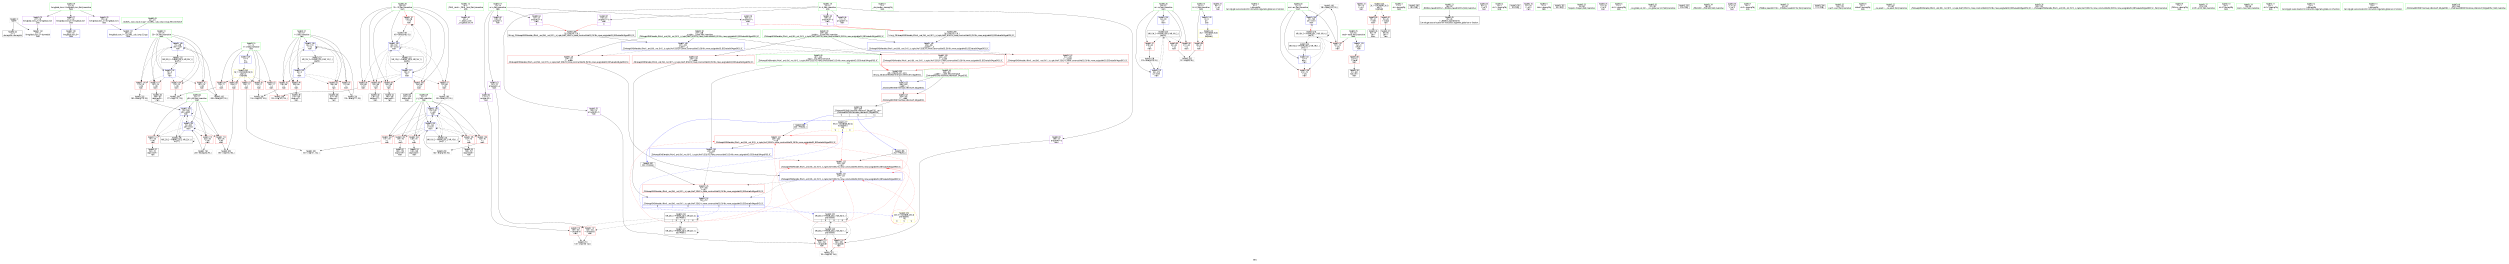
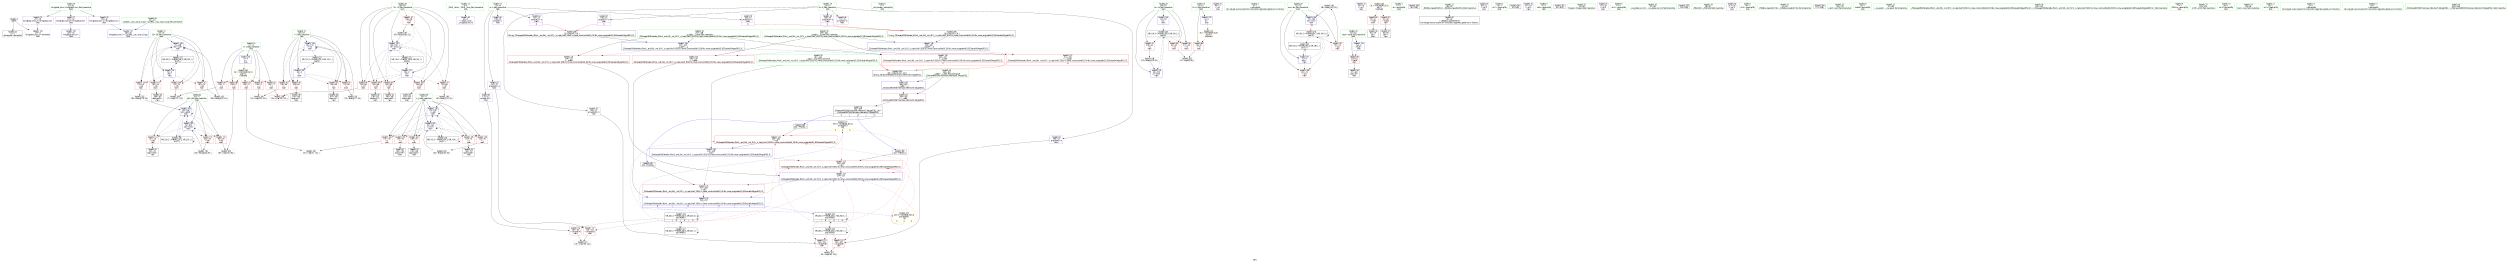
edge "NodeID: 25" -> "NodeID: 107": now "NodeID: 25" -> "NodeID: 88"
edge "NodeID: 146" -> "NodeID: 195": reversed
